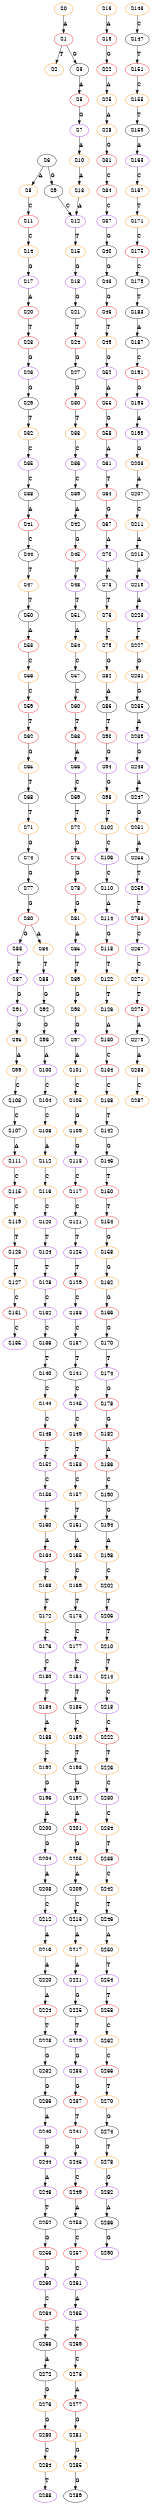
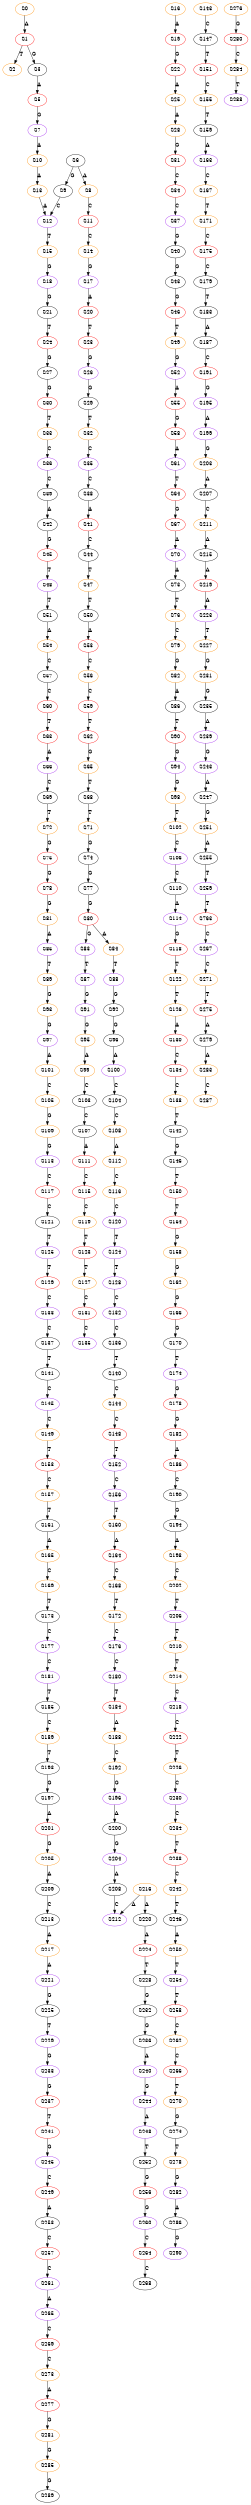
node "S219": color purple -> red
edge "S212" -> "S216": reversed
node "S272": removed
